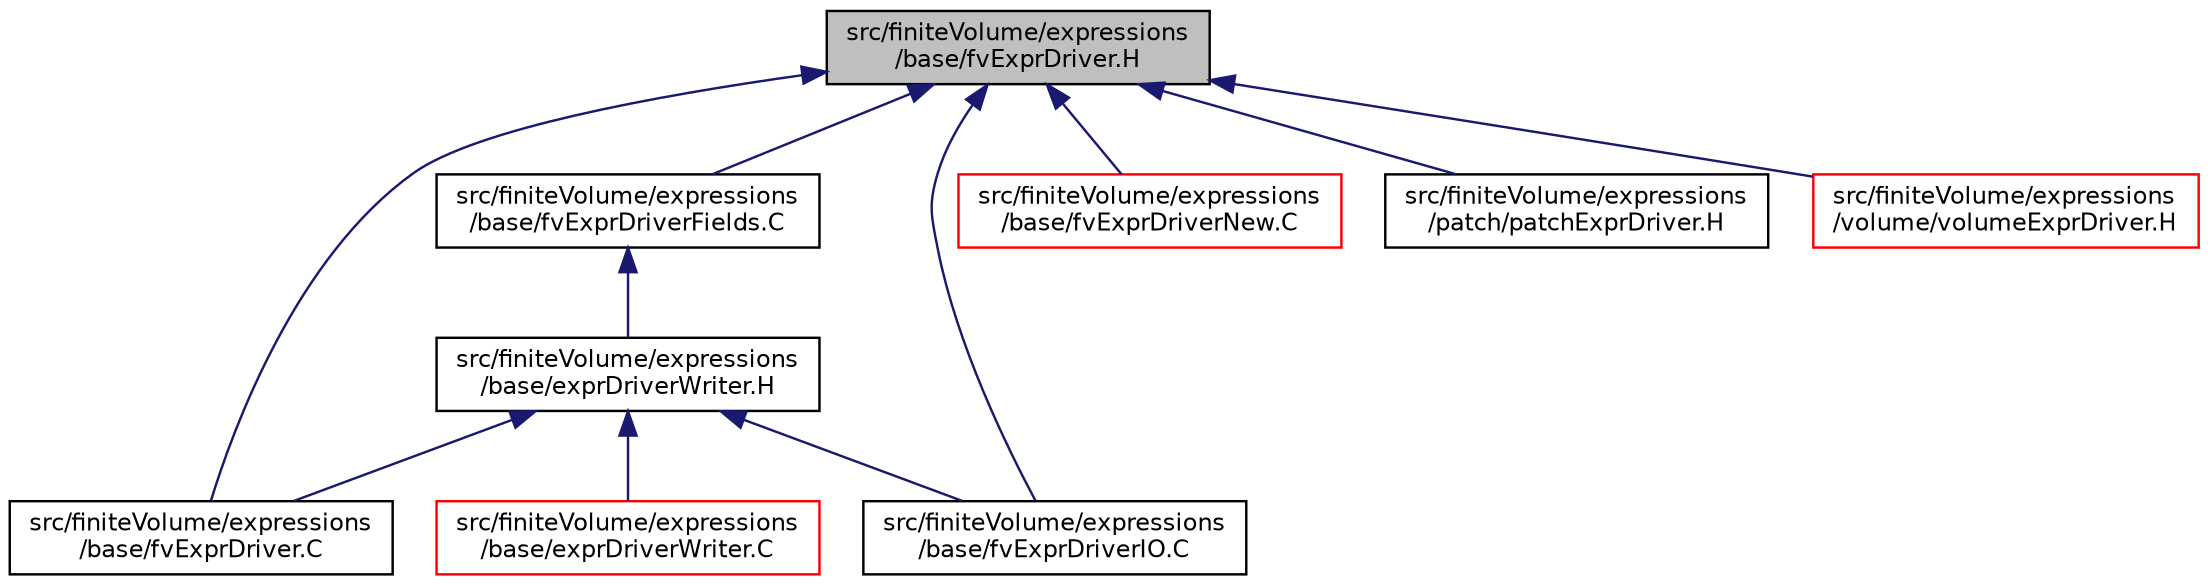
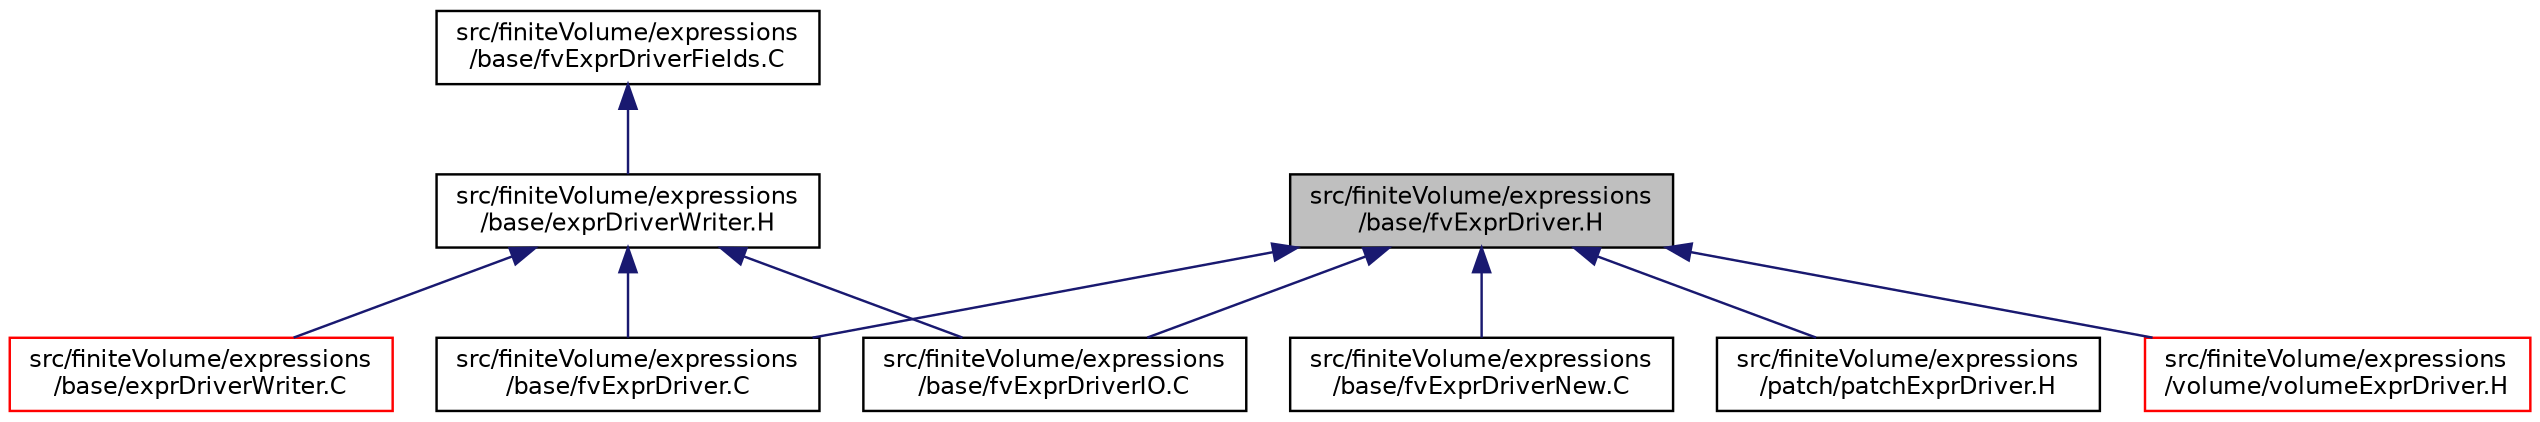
edge "src/finiteVolume/expressions /base/fvExprDriverFields.C" -> "src/finiteVolume/expressions /base/fvExprDriver.H": removed
node "src/finiteVolume/expressions /base/fvExprDriverNew.C": color red -> black
